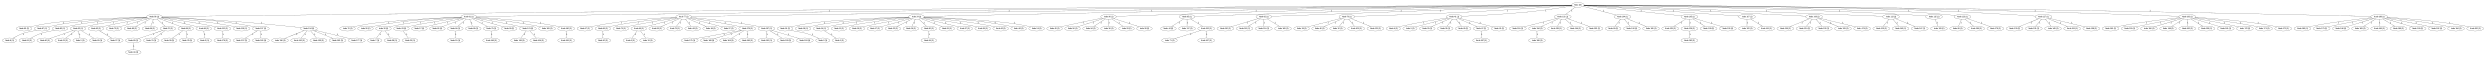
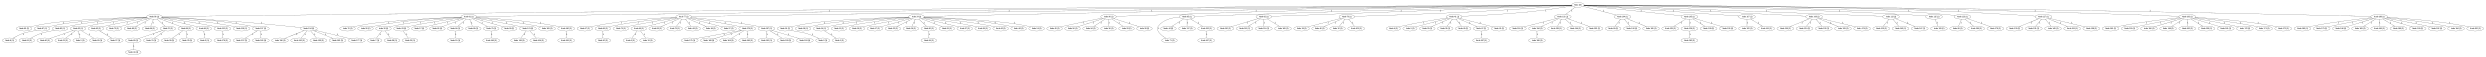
node "Nodo 121 (2)": removed
edge "Nodo 152 (2)" -- "Nodo 71 (2)": now "Nodo 95 (1)" -- "Nodo 71 (2)"
